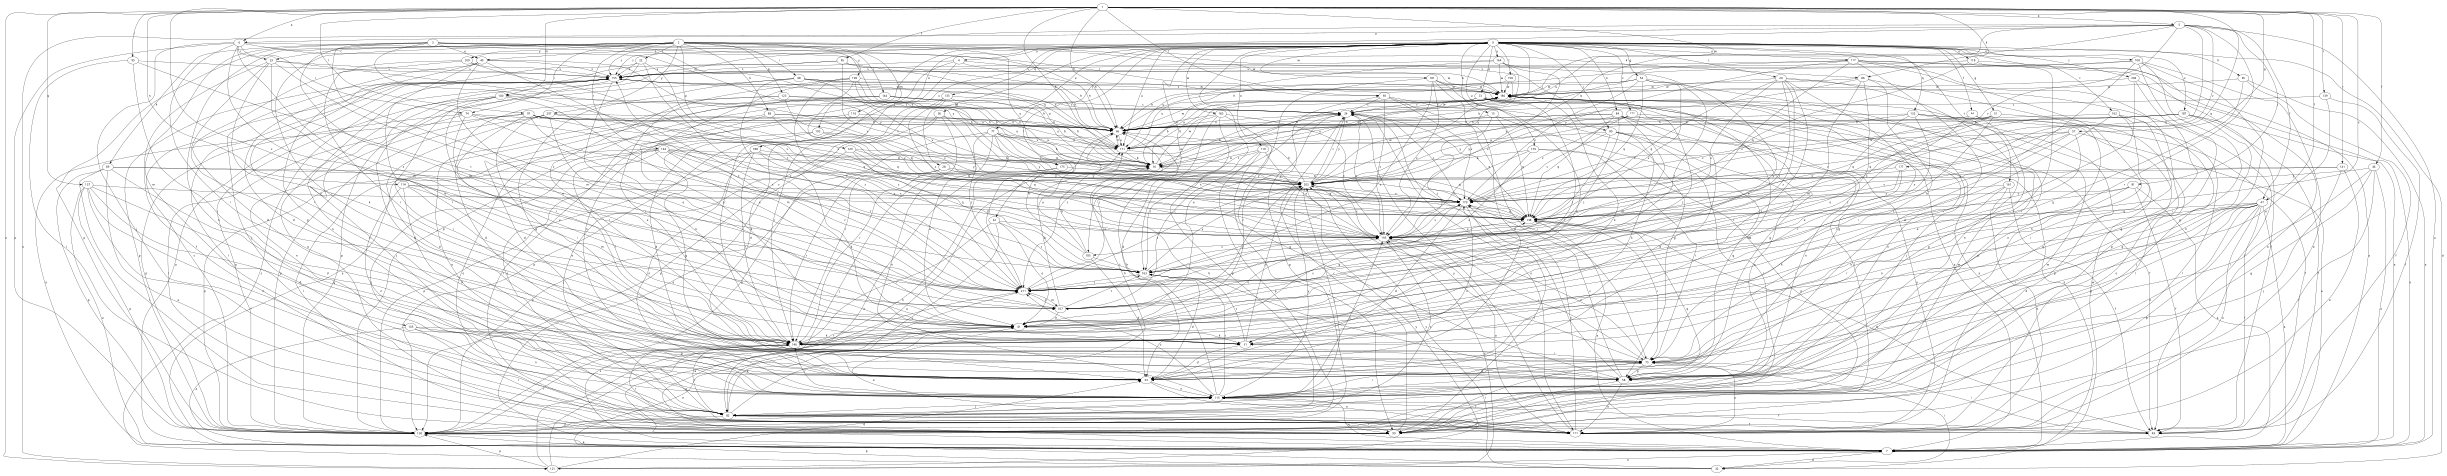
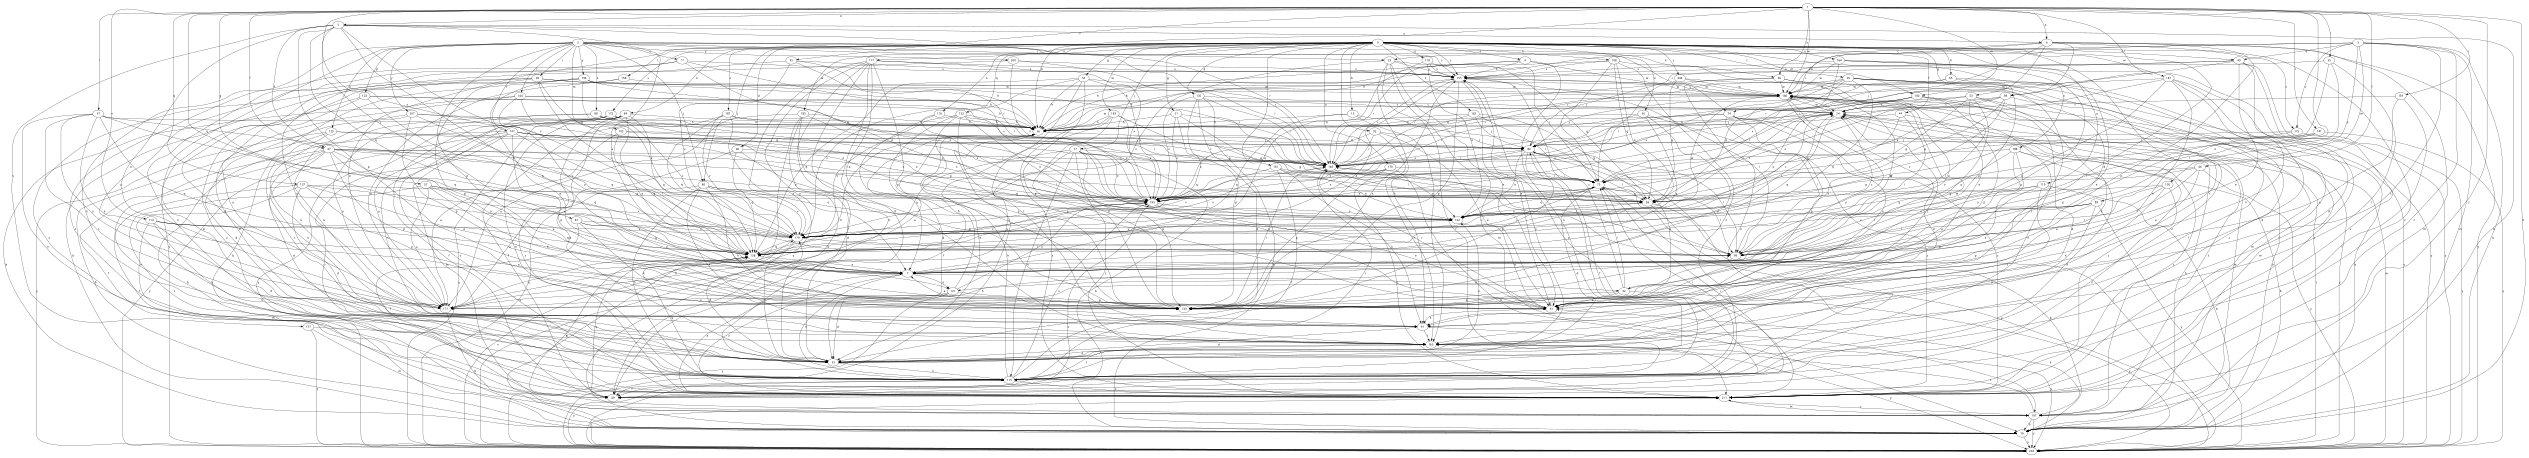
edge "195" -> "185": reversed
edge "86" -> "41": removed, label "e"
edge "82" -> "66": reversed
